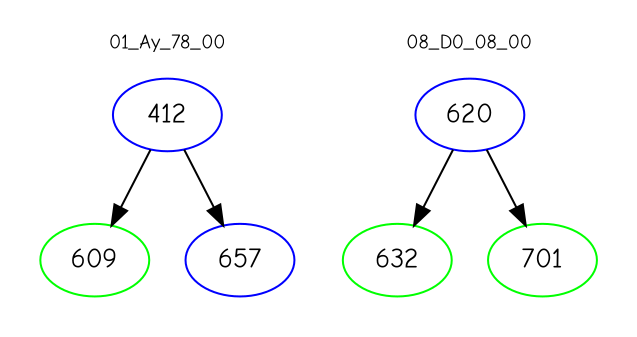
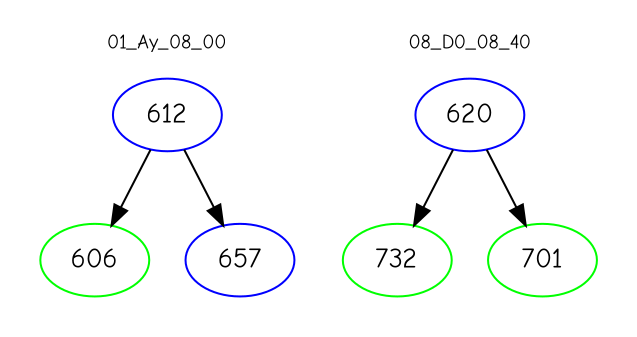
cluster "01_Ay_78_00": label "01_Ay_78_00" -> "01_Ay_08_00"
cluster "08_D0_08_00": label "08_D0_08_00" -> "08_D0_08_40"
node "412": label "412" -> "612"
node "609": label "609" -> "606"
node "632": label "632" -> "732"
